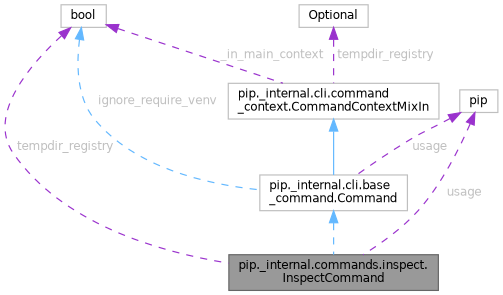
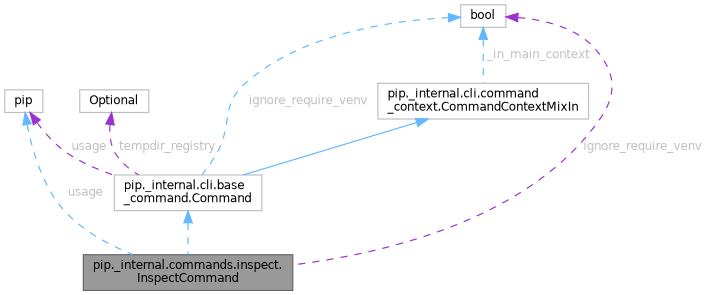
edge "pip._internal.cli.command _context.CommandContextMixIn" -> "bool": color darkorchid3 -> steelblue1
edge "pip._internal.cli.command _context.CommandContextMixIn" -> "Optional": now "pip._internal.cli.base _command.Command" -> "Optional"
edge "pip._internal.commands.inspect. InspectCommand" -> "bool": label " tempdir_registry" -> " ignore_require_venv"
edge "pip._internal.commands.inspect. InspectCommand" -> "pip": color darkorchid3 -> steelblue1
